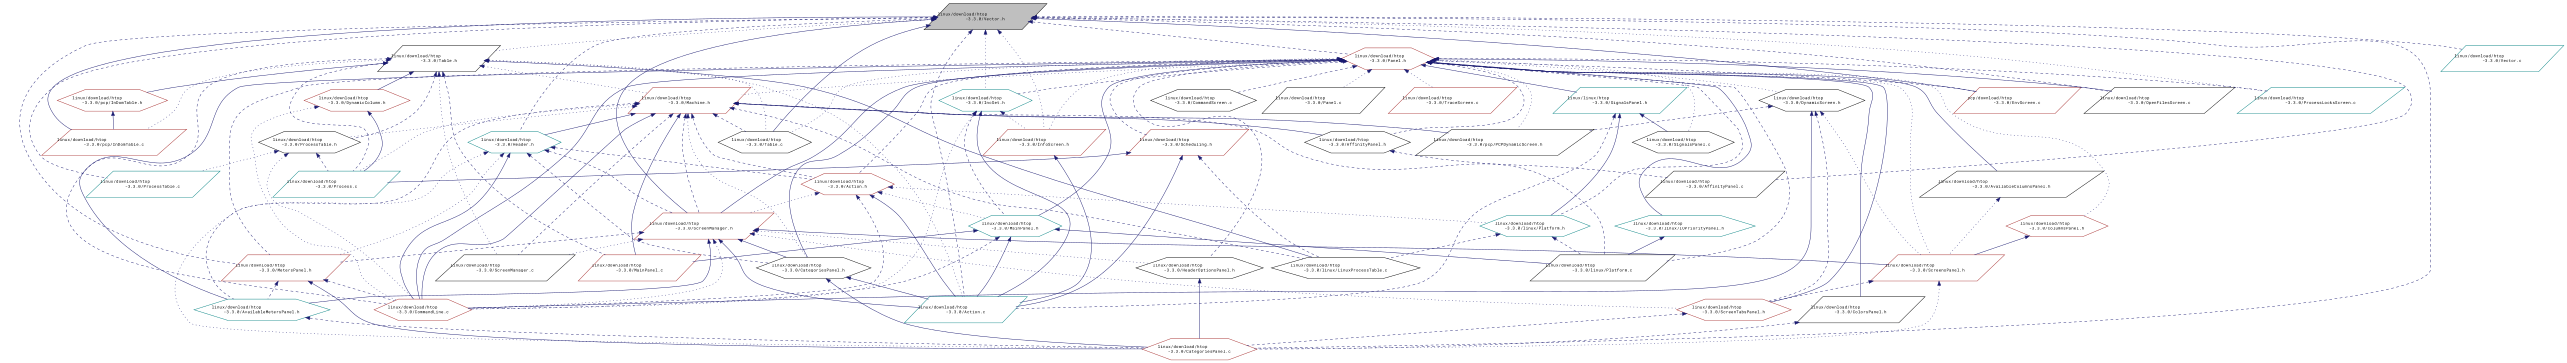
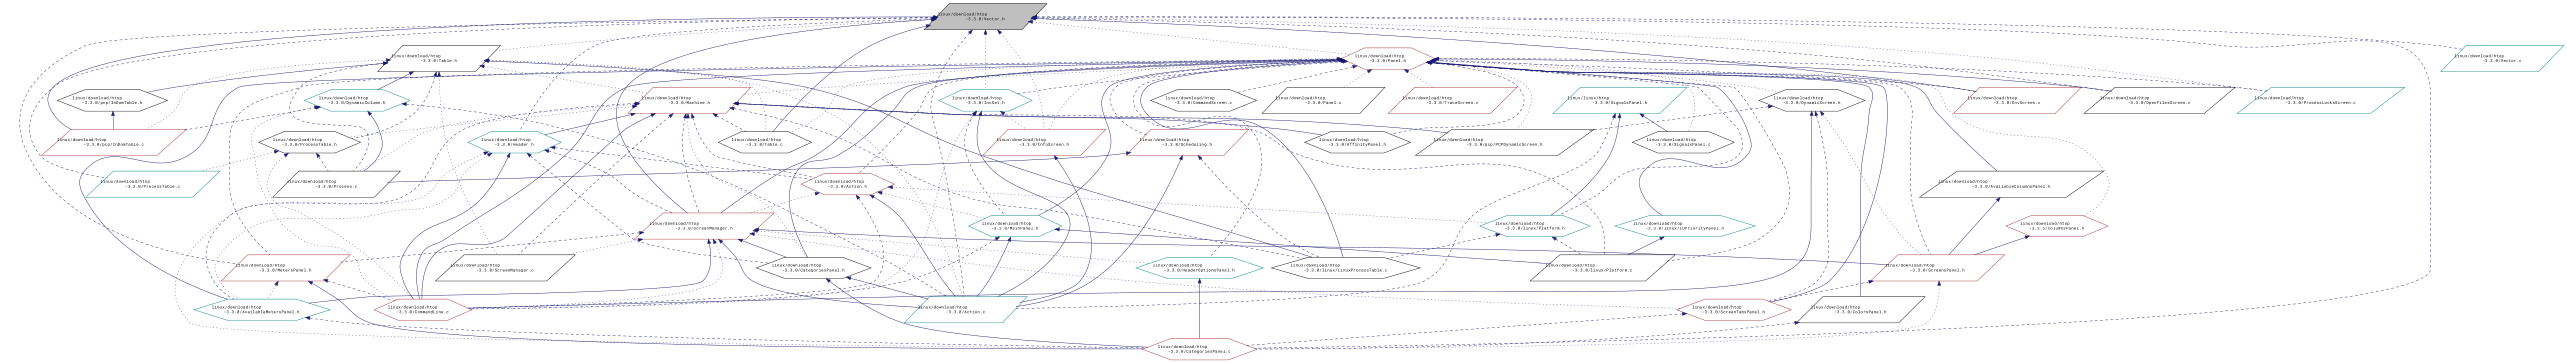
edge "linux/download/htop -3.3.0/Panel.h" -> "linux/download/htop -3.3.0/Vector.h": style dashed -> dotted
edge "linux/linux/htop -3.3.0/SignalsPanel.h" -> "linux/download/htop -3.3.0/Panel.h": now "linux/download/htop -3.3.0/linux/LinuxProcessTable.c" -> "linux/download/htop -3.3.0/Panel.h"
edge "linux/download/htop -3.3.0/ScreensPanel.h" -> "linux/download/htop -3.3.0/Panel.h": style dotted -> dashed
node "linux/download/htop -3.3.0/pcp/InDomTable.h": color brown -> black
node "linux/download/htop -3.3.0/DynamicColumn.h": color brown -> teal
node "pcp/download/htop -3.3.0/EnvScreen.c": label "pcp/download/htop -3.3.0/EnvScreen.c" -> "linux/download/htop -3.3.0/EnvScreen.c"
edge "linux/download/htop -3.3.0/pcp/InDomTable.c" -> "linux/download/htop -3.3.0/DynamicColumn.h": added
edge "linux/download/htop -3.3.0/Action.c" -> "linux/download/htop -3.3.0/DynamicColumn.h": added
node "linux/download/htop -3.3.0/Process.c": color teal -> black
node "linux/download/htop -3.3.0/AffinityPanel.c": removed
edge "linux/download/htop -3.3.0/CommandLine.c" -> "linux/download/htop -3.3.0/Table.h": removed
edge "linux/download/htop -3.3.0/MetersPanel.h" -> "linux/download/htop -3.3.0/Header.h": now "linux/download/htop -3.3.0/AvailableMetersPanel.h" -> "linux/download/htop -3.3.0/Header.h"
node "linux/download/htop -3.3.0/ColumnsPanel.h": label "linux/download/htop -3.3.0/ColumnsPanel.h" -> "linux/download/htop -3.3.5/ColumnsPanel.h"
edge "linux/download/htop -3.3.0/ScreensPanel.h" -> "linux/download/htop -3.3.0/AvailableColumnsPanel.h": style dotted -> solid
node "linux/download/htop -3.3.0/MainPanel.c": removed
node "linux/download/htop -3.3.0/HeaderOptionsPanel.h": color black -> teal
edge "linux/download/htop -3.3.0/AvailableMetersPanel.h" -> "linux/download/htop -3.3.0/MetersPanel.h": style dashed -> dotted
